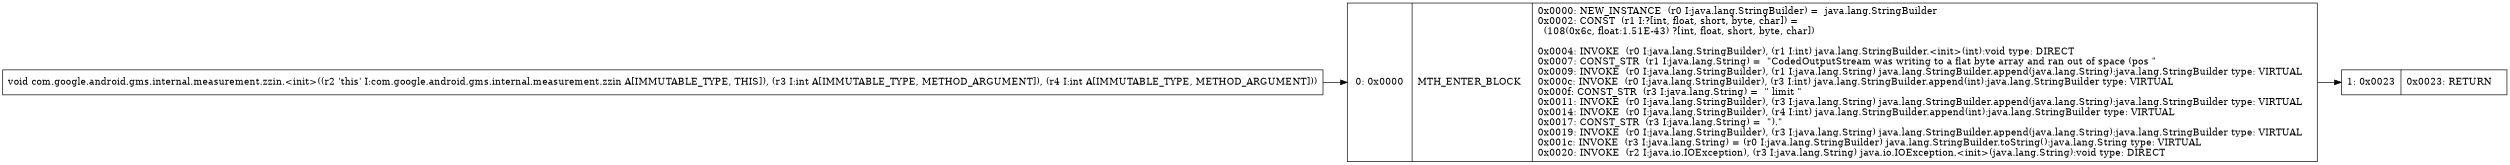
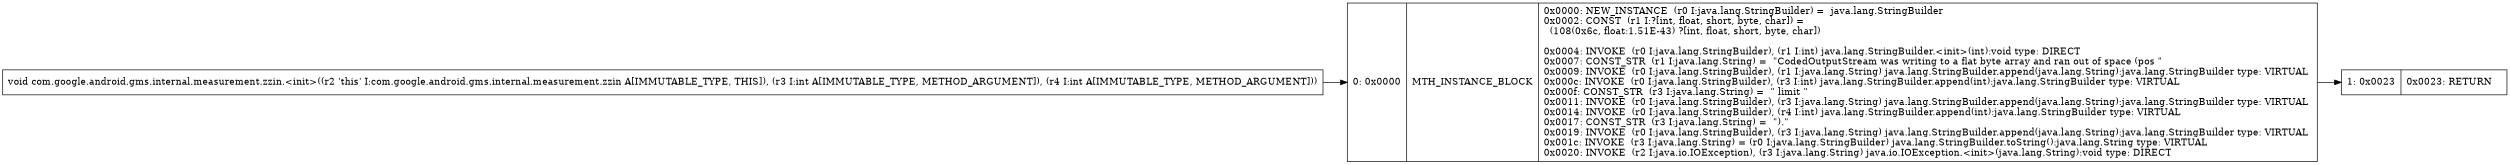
node "0: 0x0000": text "MTH_ENTER_BLOCK" -> "MTH_INSTANCE_BLOCK"
